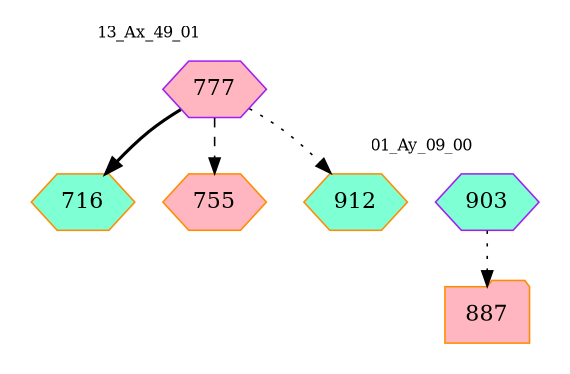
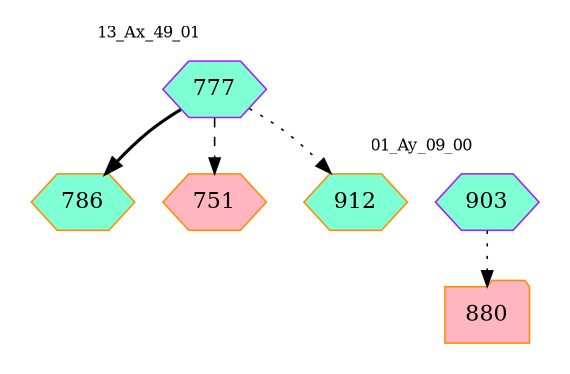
node "777": fillcolor lightpink -> aquamarine
node "716": label "716" -> "786"
node "755": label "755" -> "751"
node "887": label "887" -> "880"
